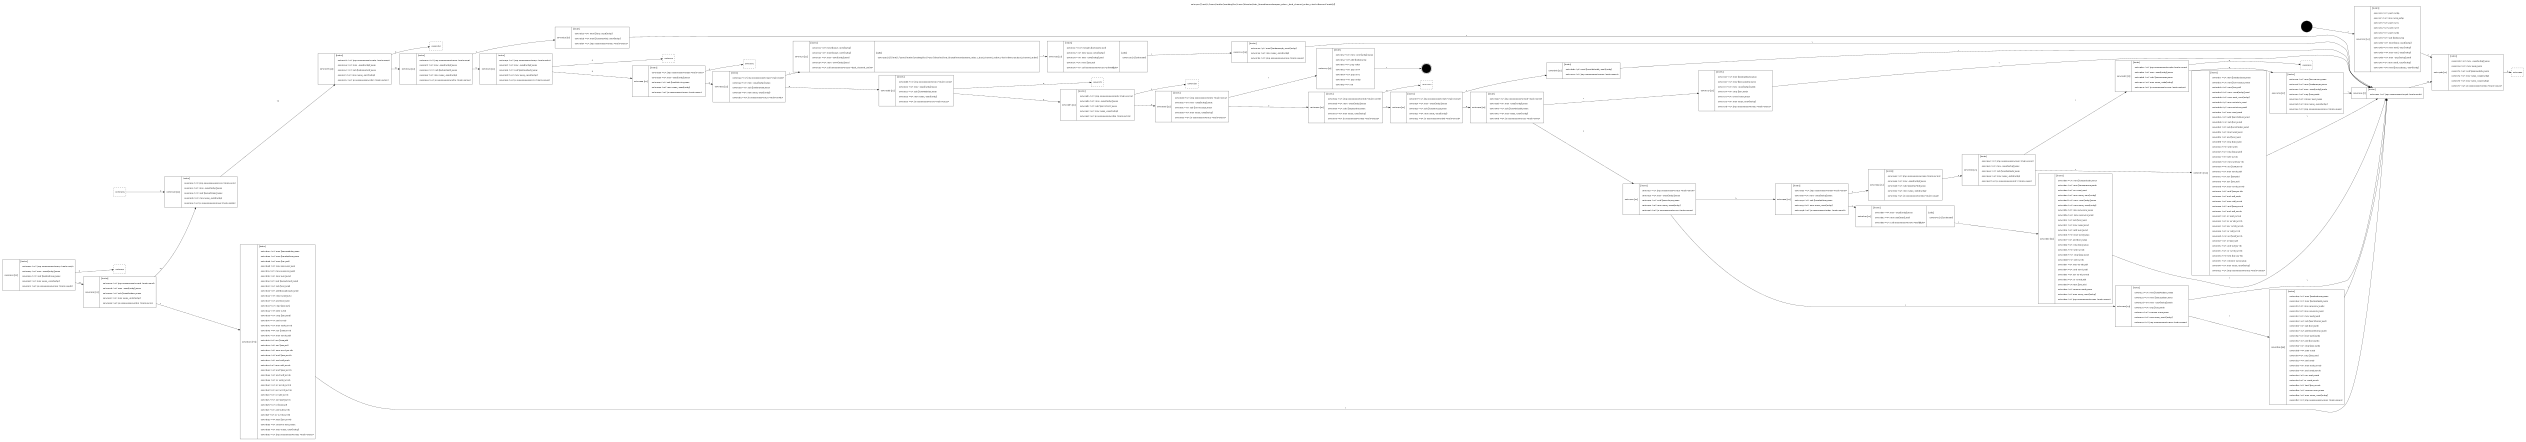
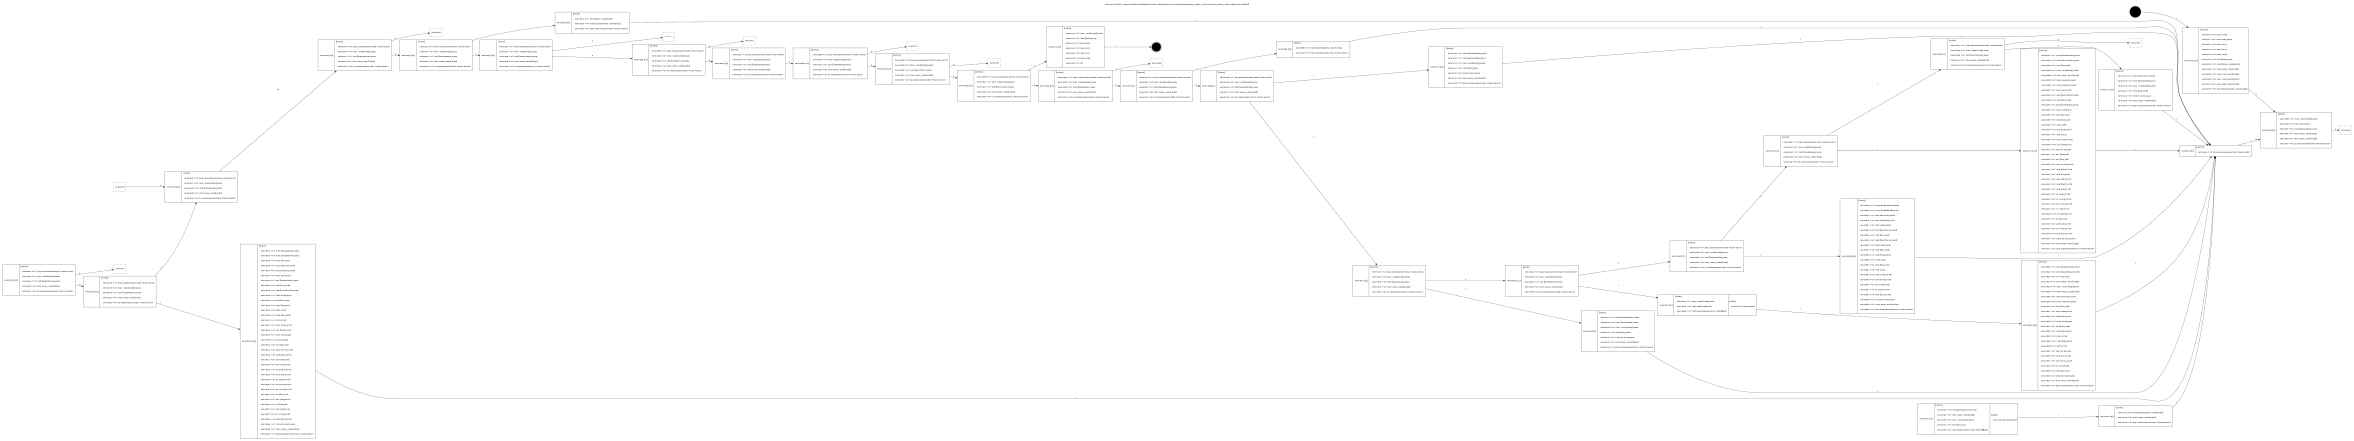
node "0x401c73 [25]": removed
edge "0x401a23 [27]" -> "0x401d69 [88]": now "0x401983 [25]" -> "0x401d69 [88]"
